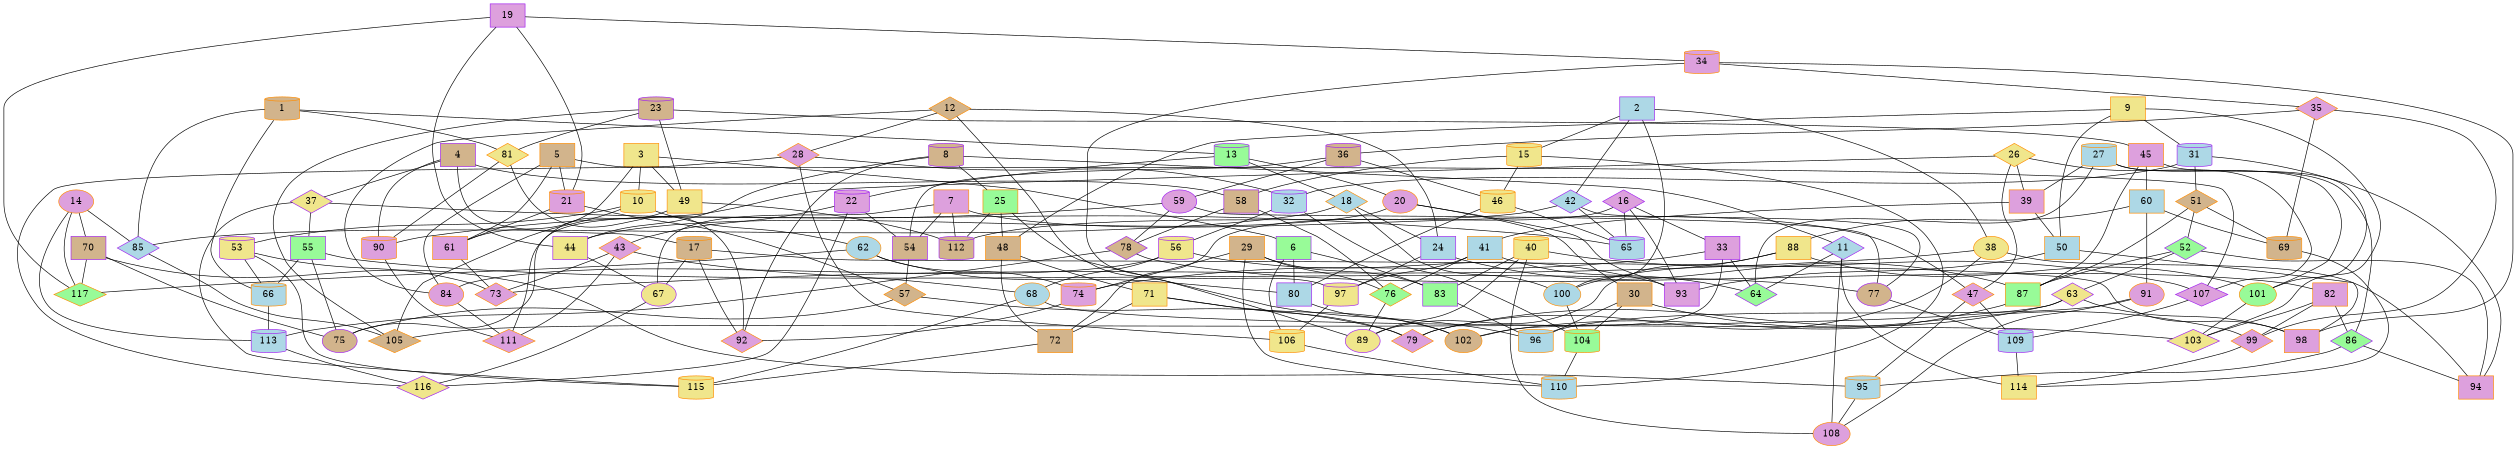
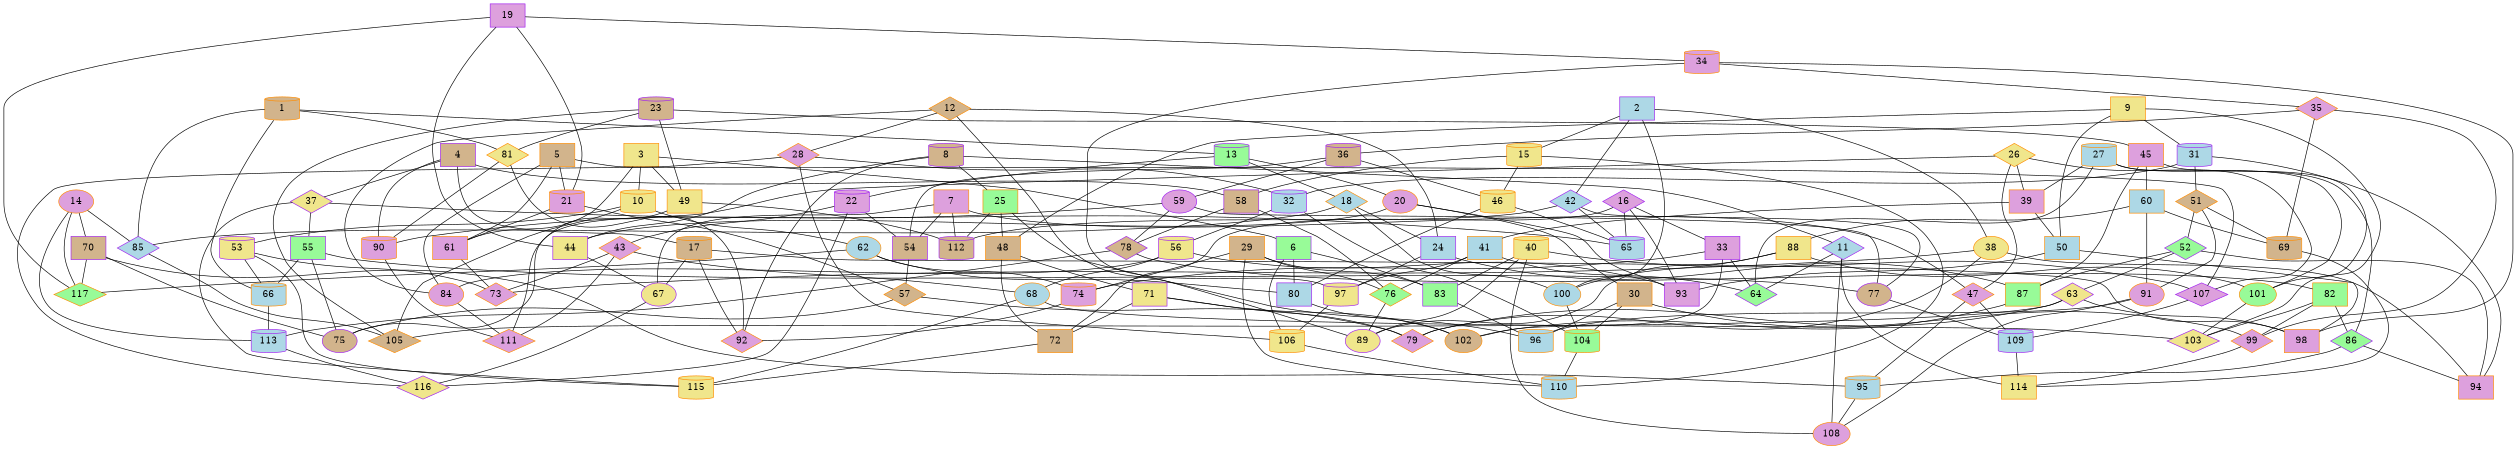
edge "51" -- "87": now "51" -- "91"
node "71": color darkorange -> purple
node "82": fillcolor plum -> palegreen
